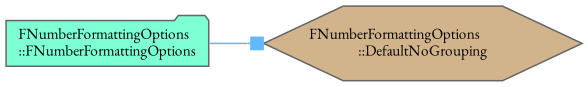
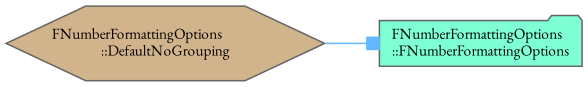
edge "FNumberFormattingOptions ::FNumberFormattingOptions" -> "FNumberFormattingOptions ::DefaultNoGrouping": reversed
